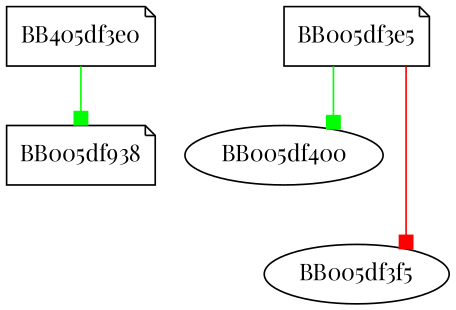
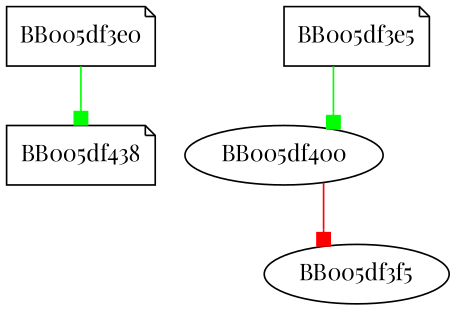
node "BB405df3e0": label "BB405df3e0" -> "BB005df3e0"
edge "BB005df3e5" -> "BB005df3f5": now "BB005df400" -> "BB005df3f5"
node "BB005df938": label "BB005df938" -> "BB005df438"
